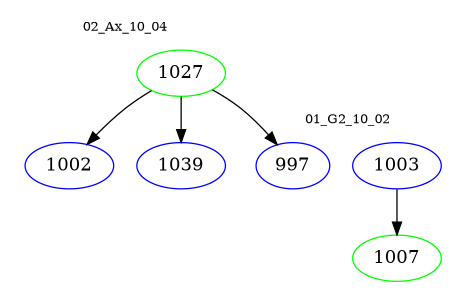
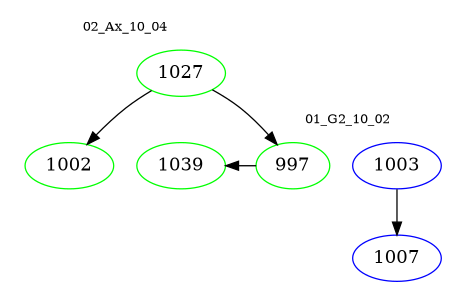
edge "1027" -> "1039": now "997" -> "1039"
node "1002": color blue -> green
node "1039": color blue -> green
node "997": color blue -> green
node "1007": color green -> blue
